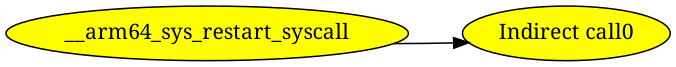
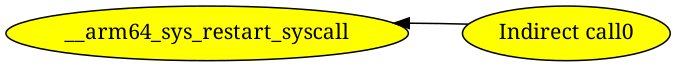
edge "__arm64_sys_restart_syscall" -> "Indirect call0": reversed
